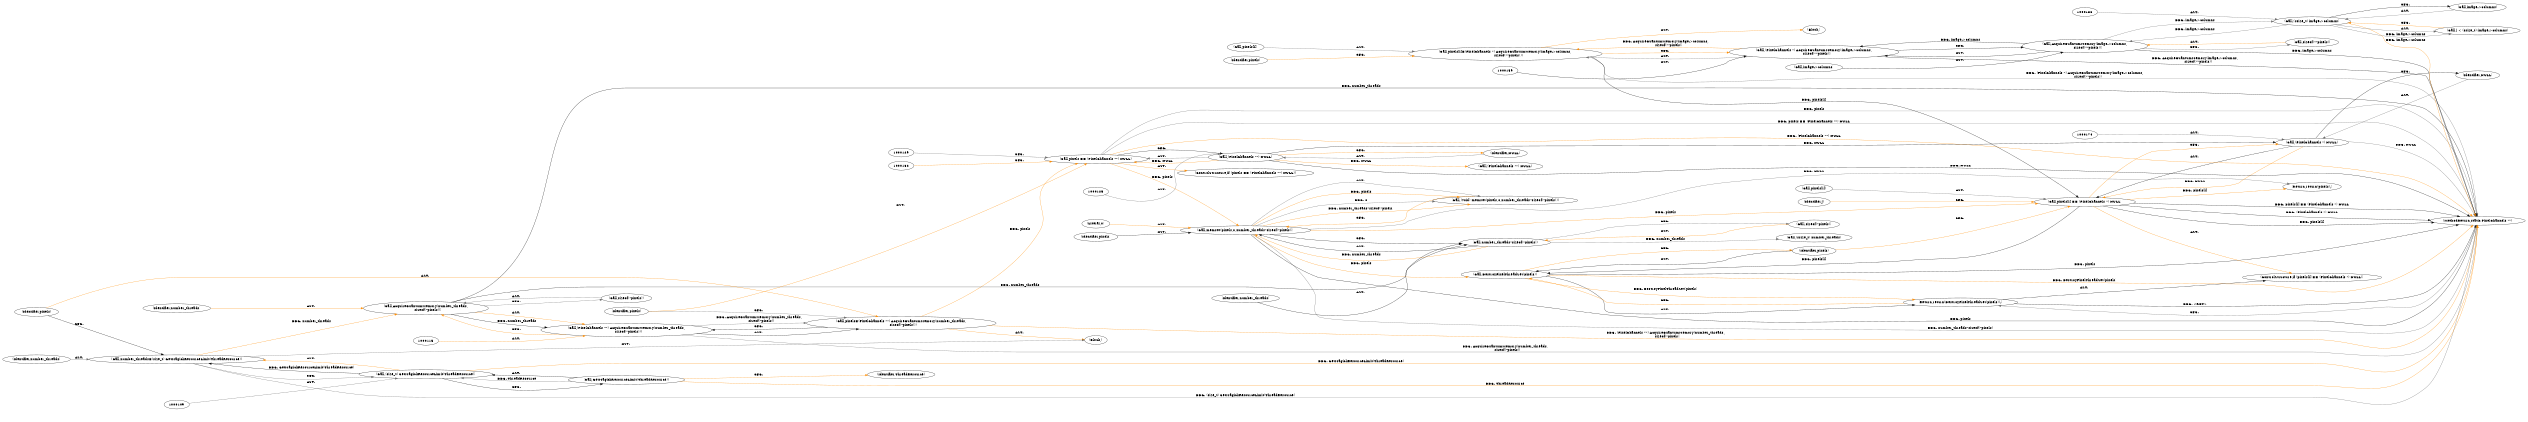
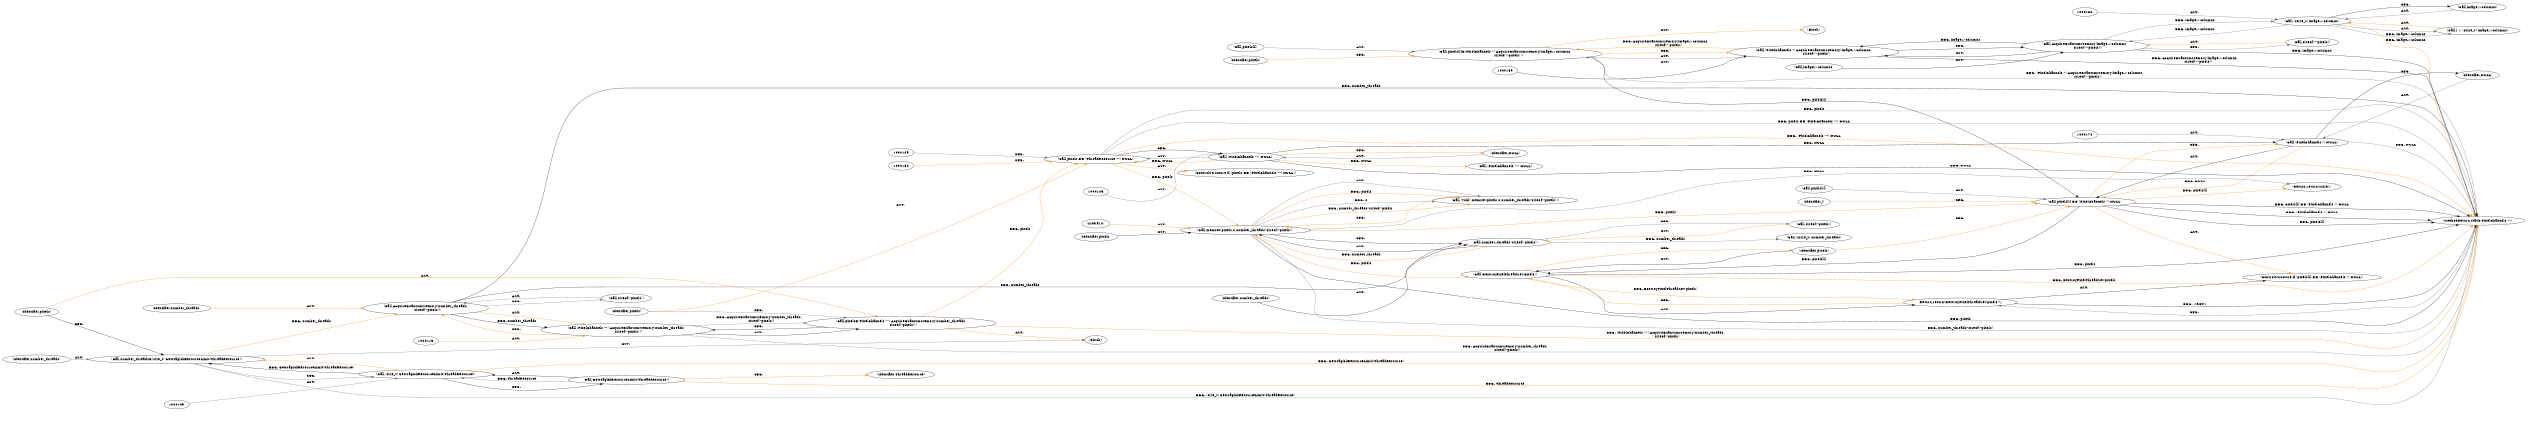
edge "(Call,j < (ssize_t) image->columns)" -> "(Call,(ssize_t) image->columns)": label "CFG: " -> "AST: "
node "(Call,pixels == (PixelChannels **) NULL)": label "(Call,pixels == (PixelChannels **) NULL)" -> "(Call,pixels == (ThreadResource **) NULL)"
node "(Return,return(pixels);)": label "(Return,return(pixels);)" -> "(Return,return(ssize);)"
